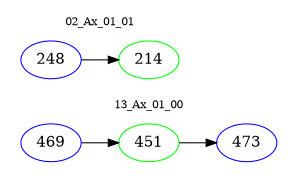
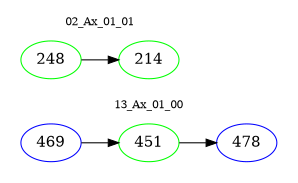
node "248": color blue -> green
node "473": label "473" -> "478"
